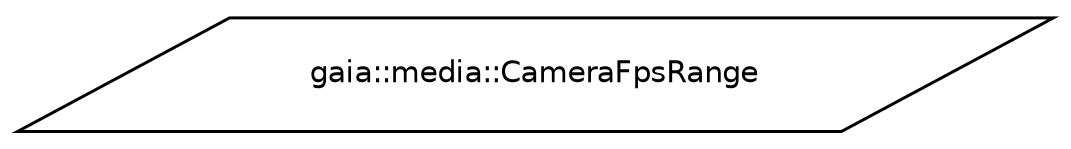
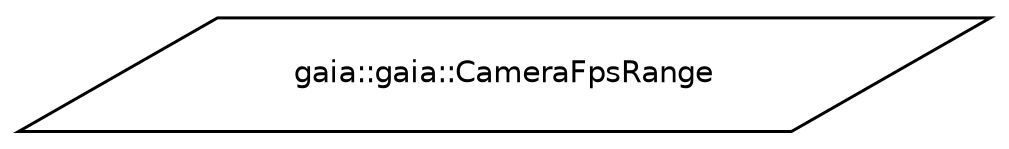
node "gaia::media::CameraFpsRange": label "gaia::media::CameraFpsRange" -> "gaia::gaia::CameraFpsRange"
